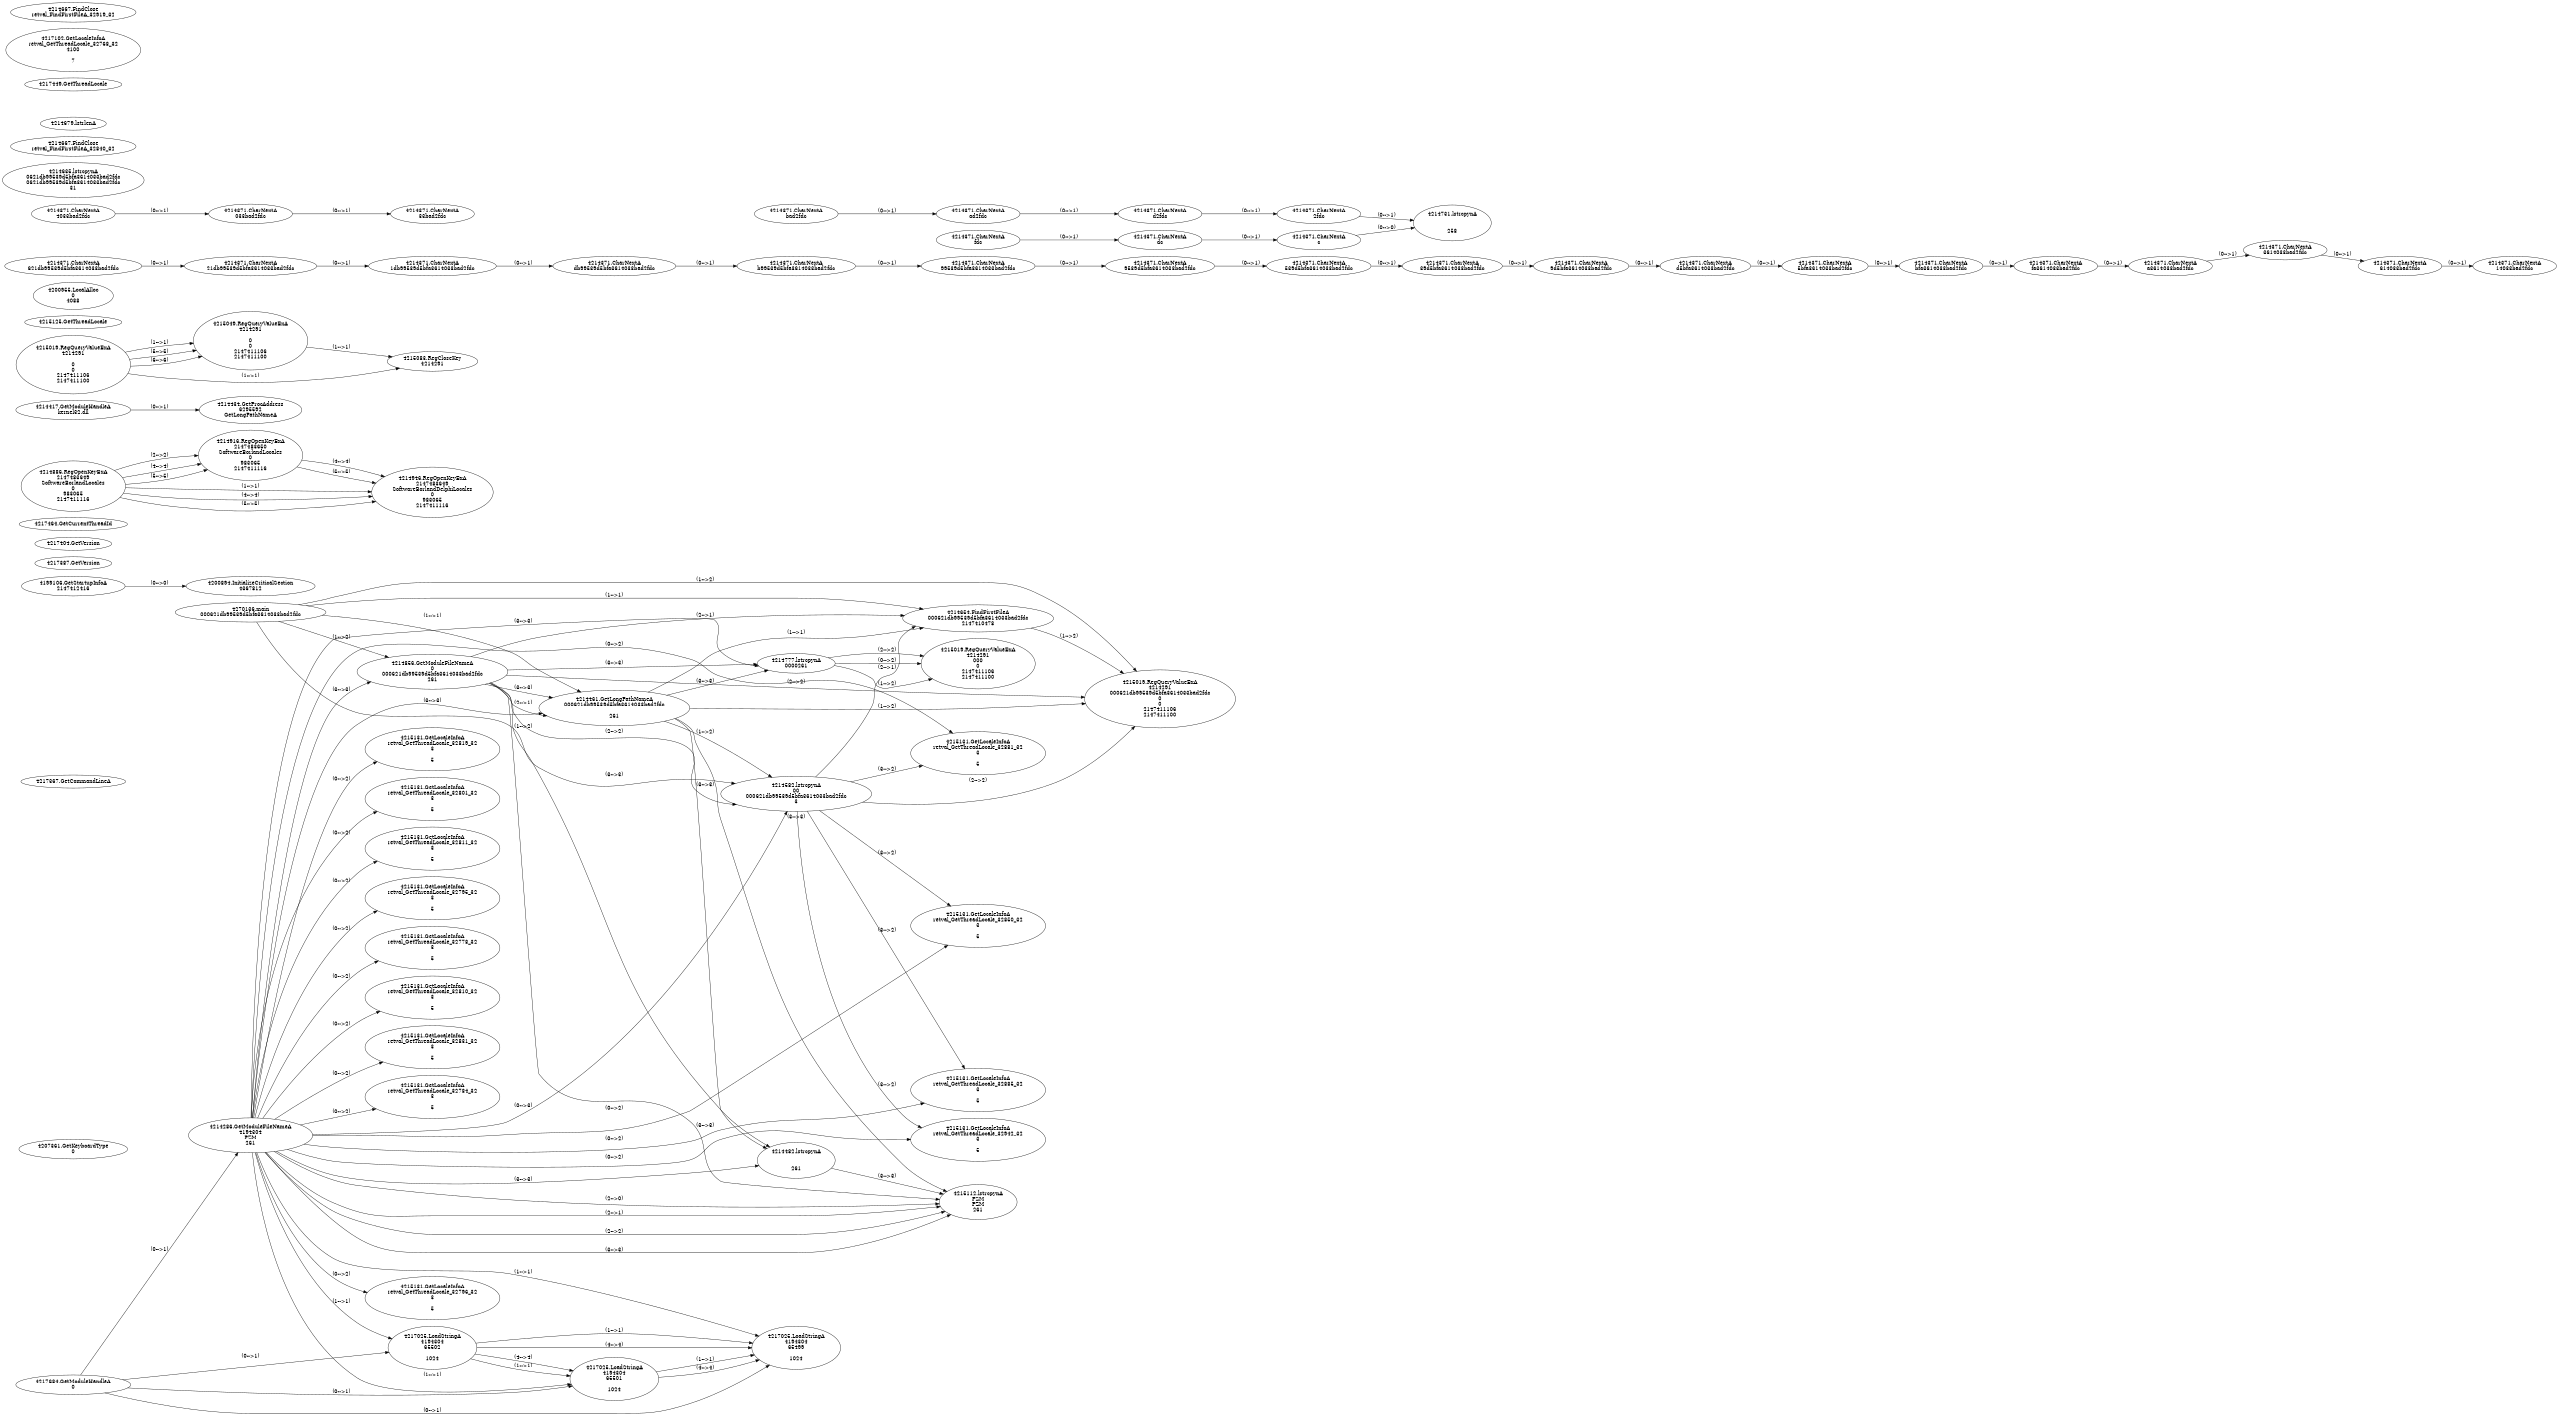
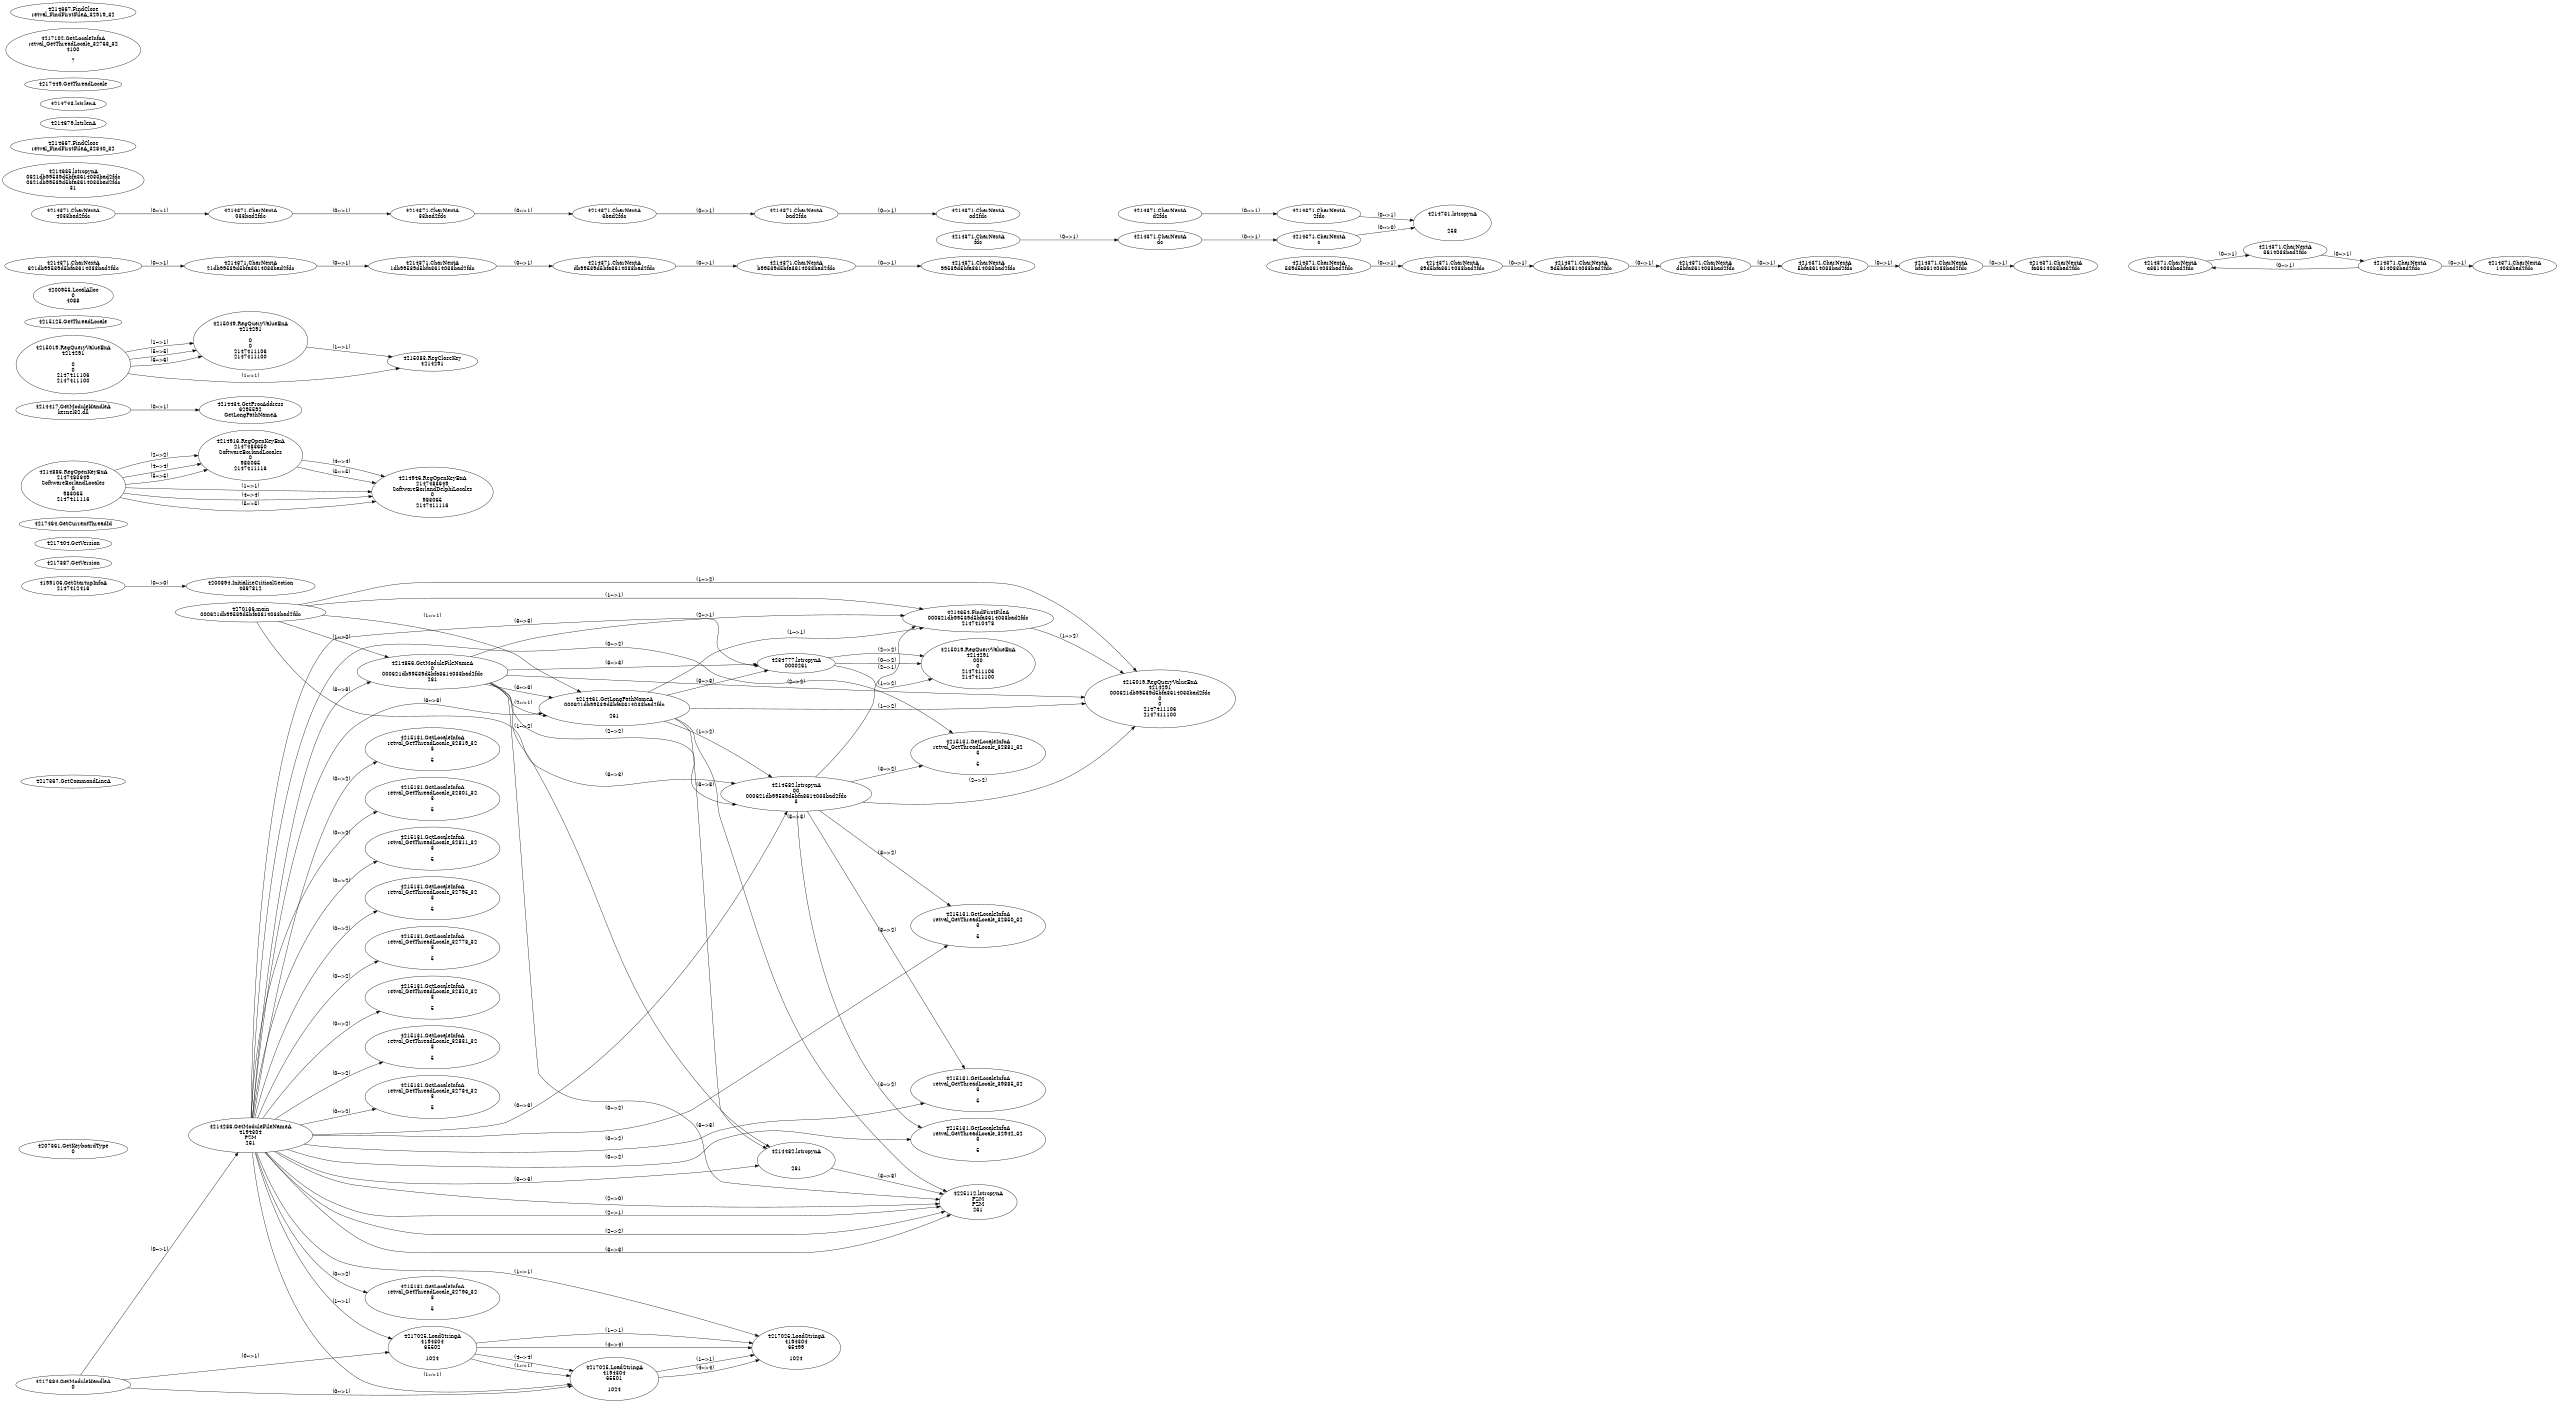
node "4214743.lstrlenA": added
node "4214371.CharNextA 3bad2fdc": added
edge "4214371.CharNextA ad2fdc" -> "4214371.CharNextA d2fdc": removed, label "(0-->1)"
node "4214371.CharNextA 9539d5bfa3614033bad2fdc": removed
edge "4214371.CharNextA fa3614033bad2fdc" -> "4214371.CharNextA a3614033bad2fdc": now "4214371.CharNextA 614033bad2fdc" -> "4214371.CharNextA a3614033bad2fdc"
node "4214777.lstrcpynA 0000261": label "4214777.lstrcpynA 0000261" -> "4234777.lstrcpynA 0000261"
node "4215131.GetLocaleInfoA retval_GetThreadLocale_32885_32 3 5": label "4215131.GetLocaleInfoA retval_GetThreadLocale_32885_32 3 5" -> "4215131.GetLocaleInfoA retval_GetThreadLocale_39885_32 3 5"
node "4215112.lstrcpynA PZM PZM 261": label "4215112.lstrcpynA PZM PZM 261" -> "4225112.lstrcpynA PZM PZM 261"
edge "4217684.GetModuleHandleA 0" -> "4217025.LoadStringA 4194304 65499 1024": removed, label "(0-->1)"
